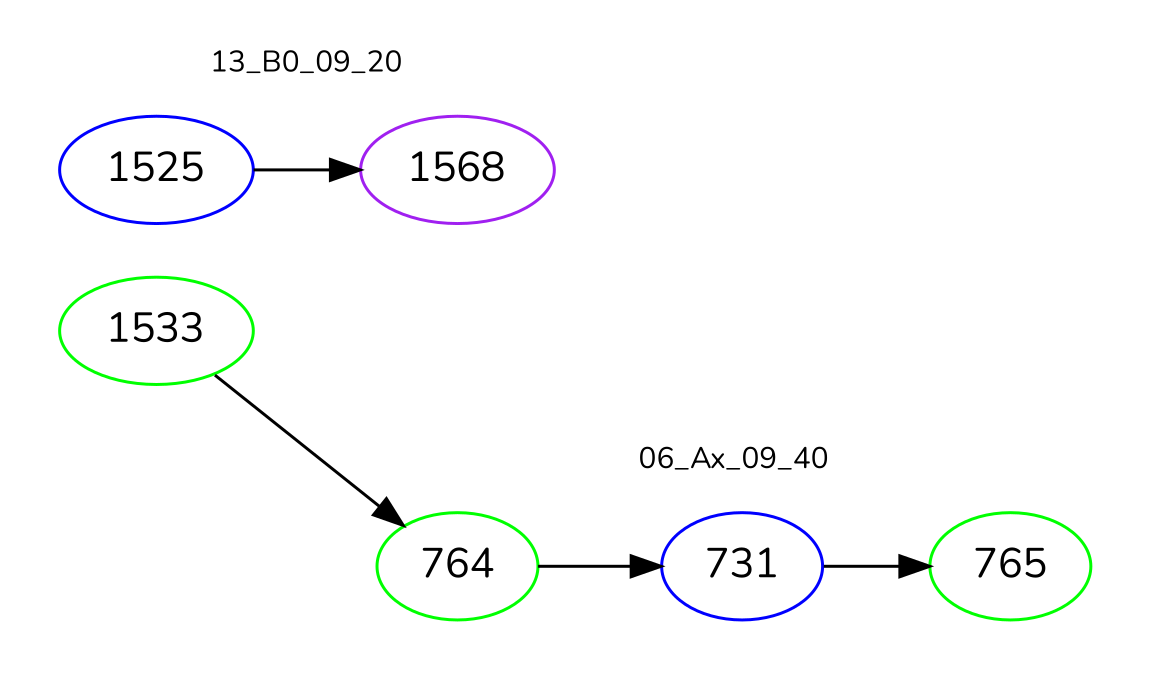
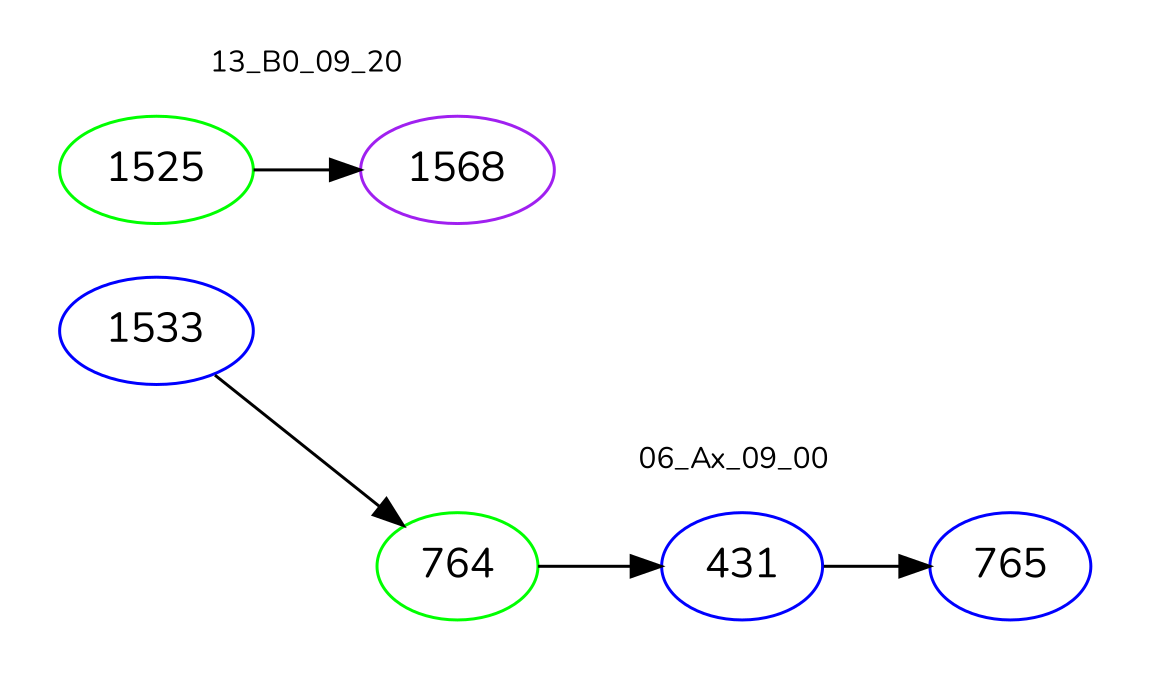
node "1525": color blue -> green
node "1533": color green -> blue
cluster "06_Ax_09_40": label "06_Ax_09_40" -> "06_Ax_09_00"
node "731": label "731" -> "431"
node "765": color green -> blue
